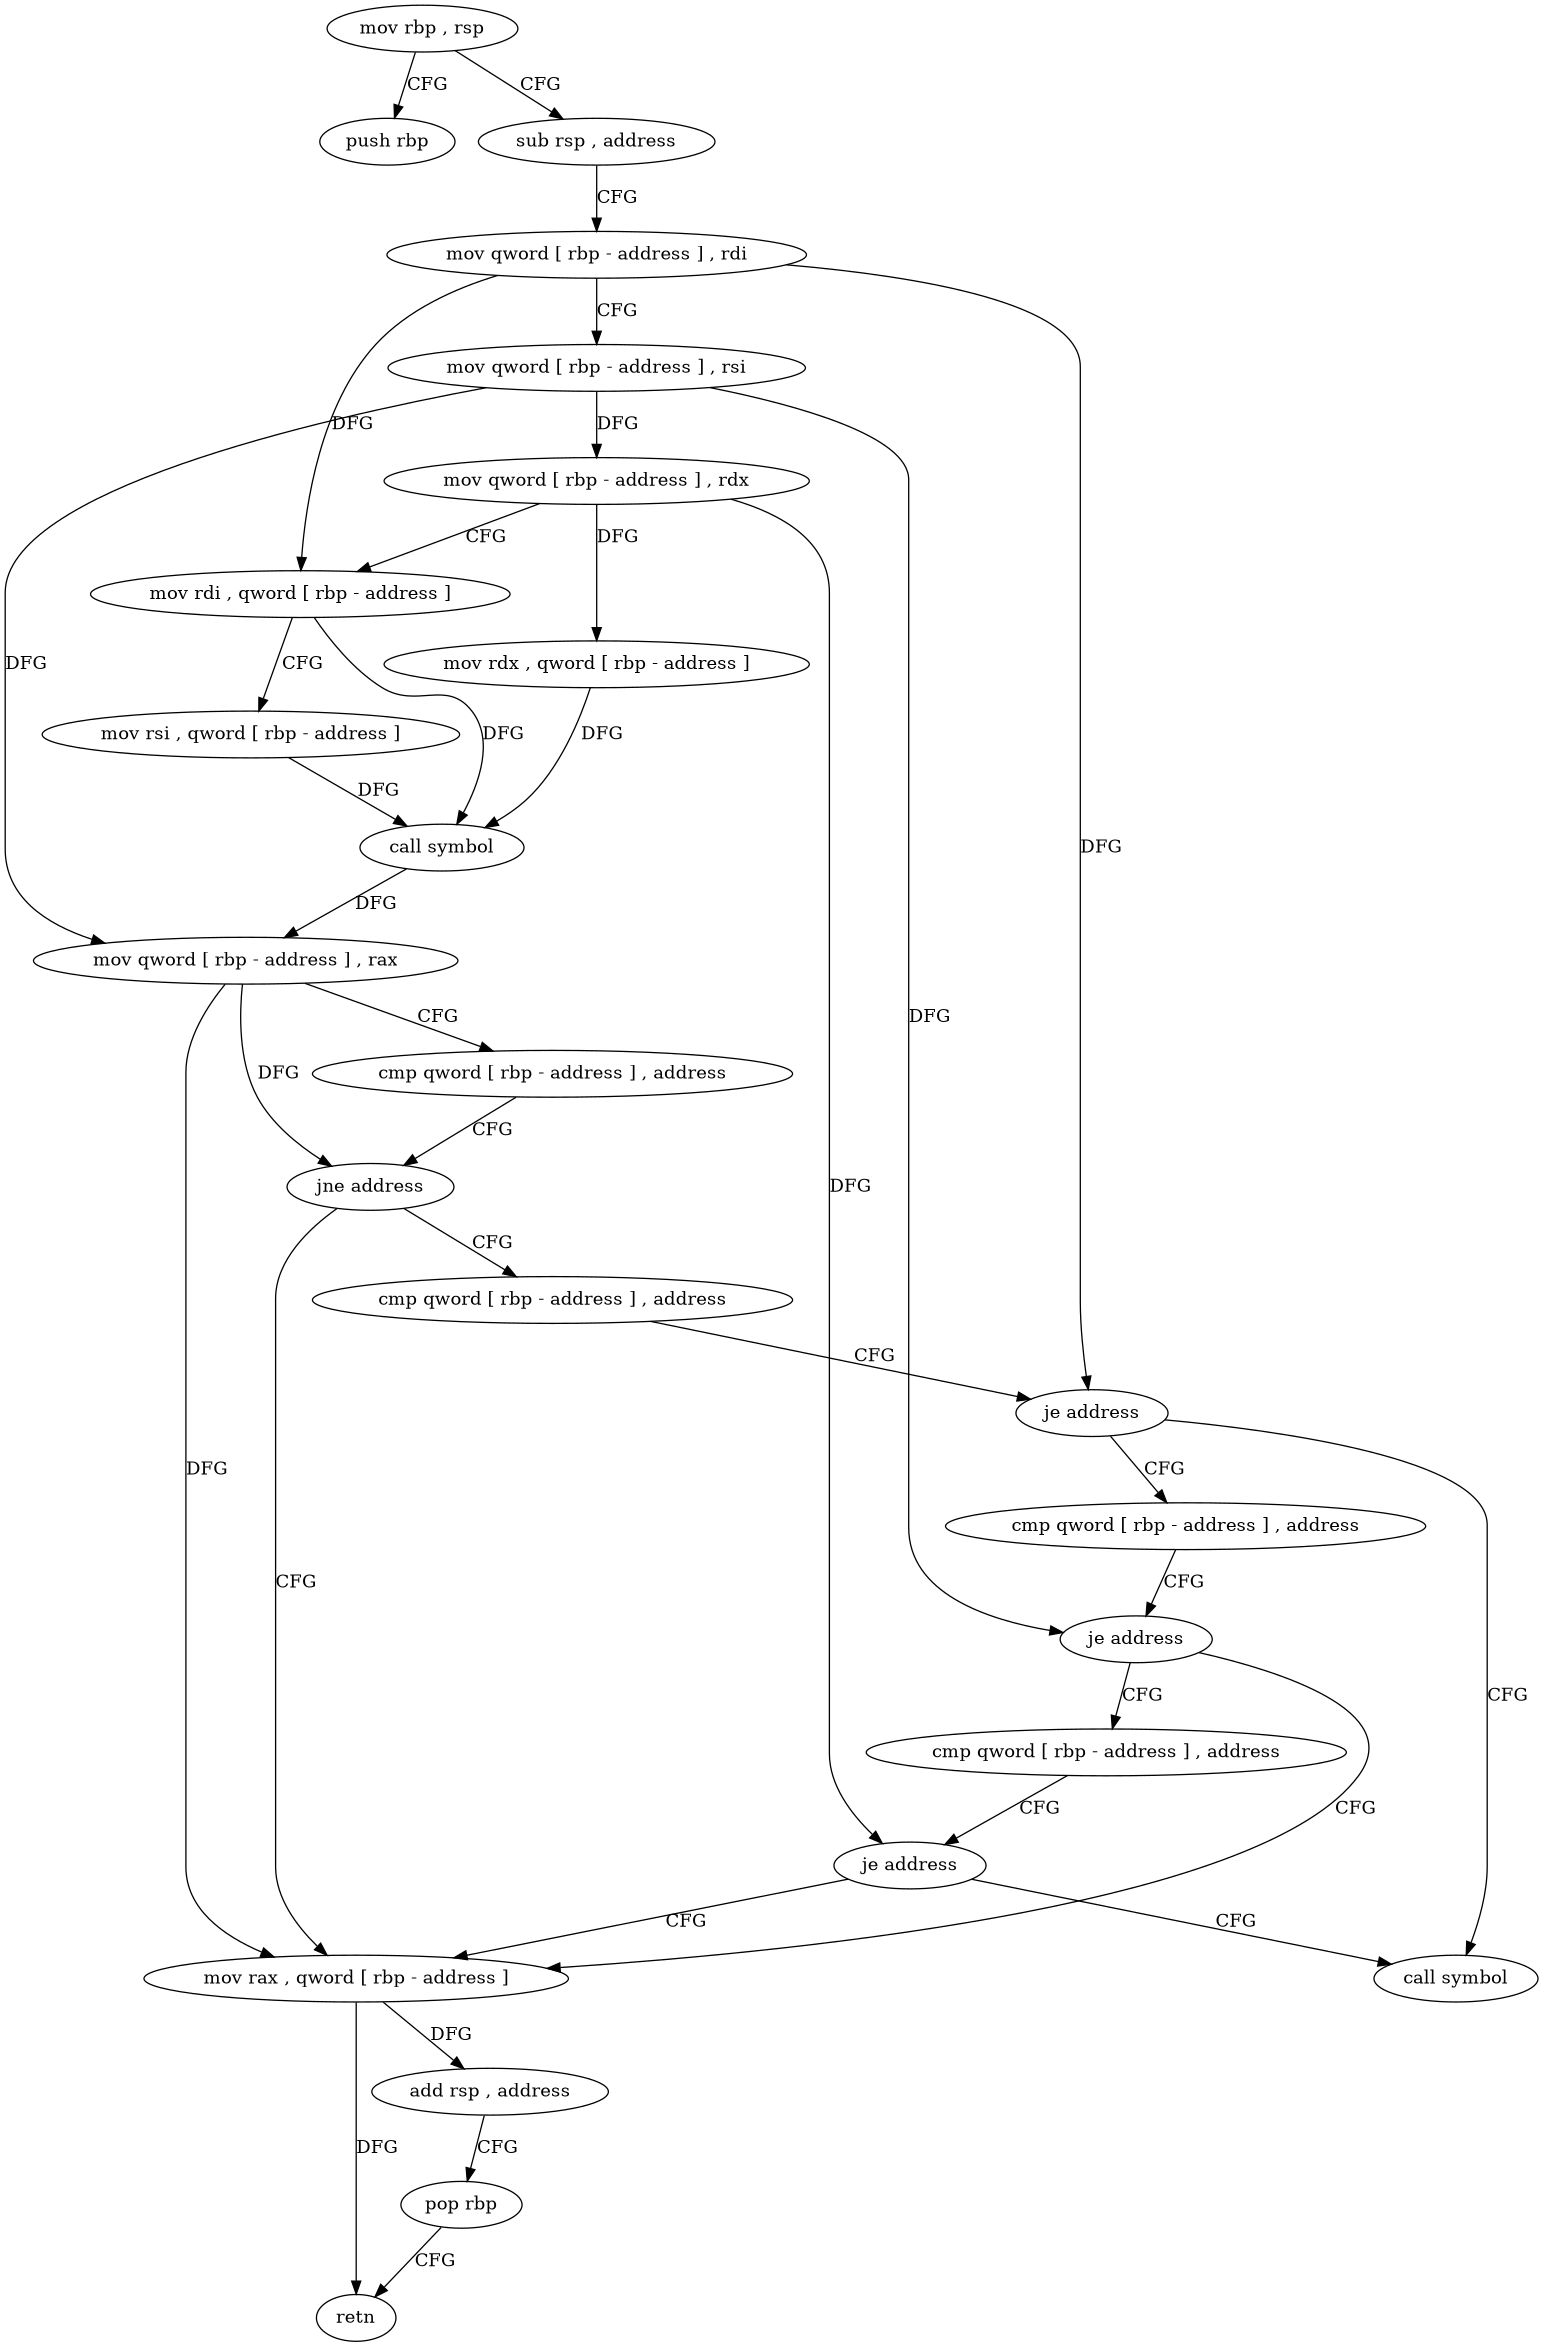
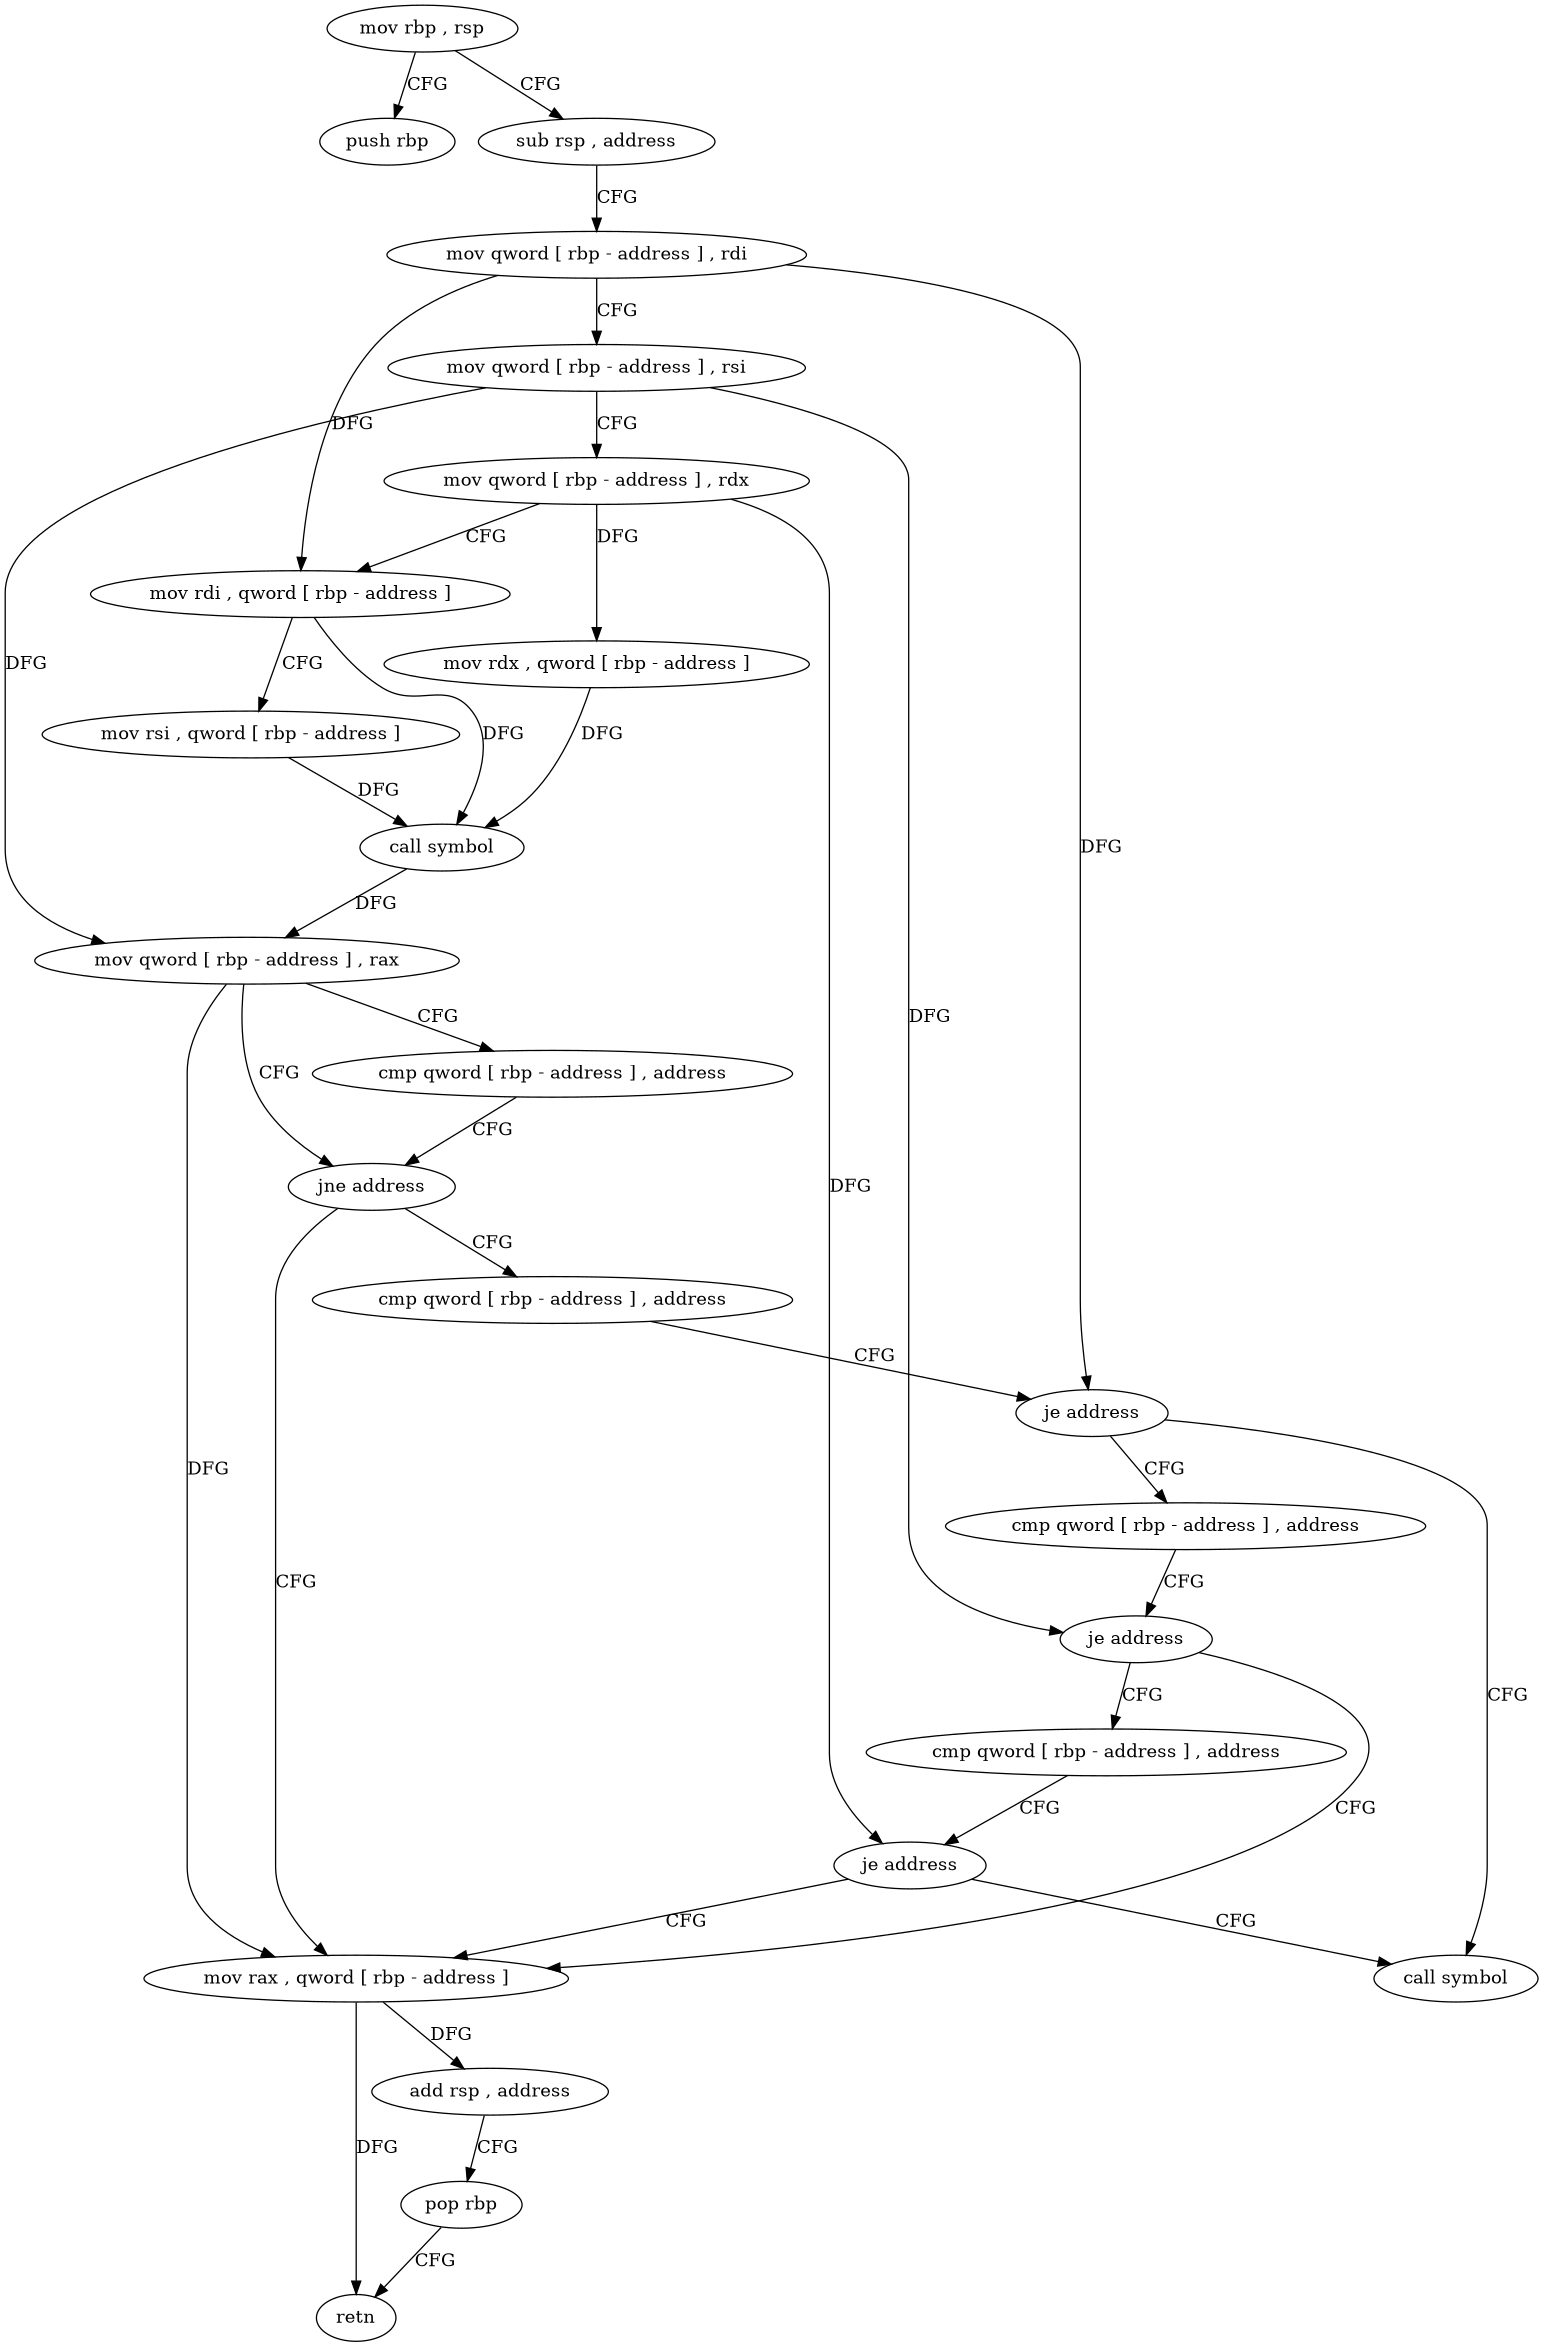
edge "mov qword [ rbp - address ] , rsi" -> "mov qword [ rbp - address ] , rdx": label "DFG" -> "CFG"
edge "mov qword [ rbp - address ] , rax" -> "jne address": label "DFG" -> "CFG"
